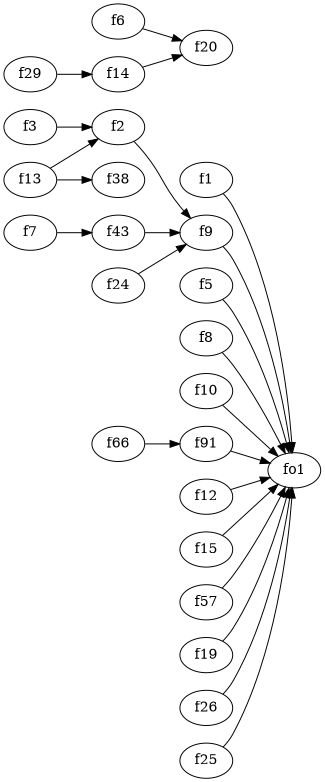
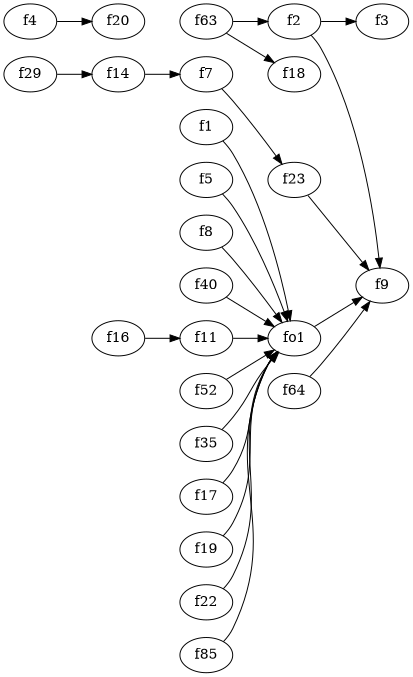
node "f6": label "f6" -> "f4"
edge "f14" -> "f20": now "f14" -> "f7"
edge "f3" -> "f2": reversed
node "f13": label "f13" -> "f63"
node "f38": label "f38" -> "f18"
node "f43": label "f43" -> "f23"
node "f24": label "f24" -> "f64"
edge "f9" -> "fo1": reversed
node "f10": label "f10" -> "f40"
node "f66": label "f66" -> "f16"
node "f91": label "f91" -> "f11"
node "f12": label "f12" -> "f52"
node "f15": label "f15" -> "f35"
node "f57": label "f57" -> "f17"
node "f26": label "f26" -> "f22"
node "f25": label "f25" -> "f85"
